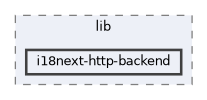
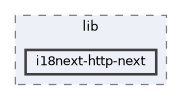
node "i18next-http-backend": label "i18next-http-backend" -> "i18next-http-next"
